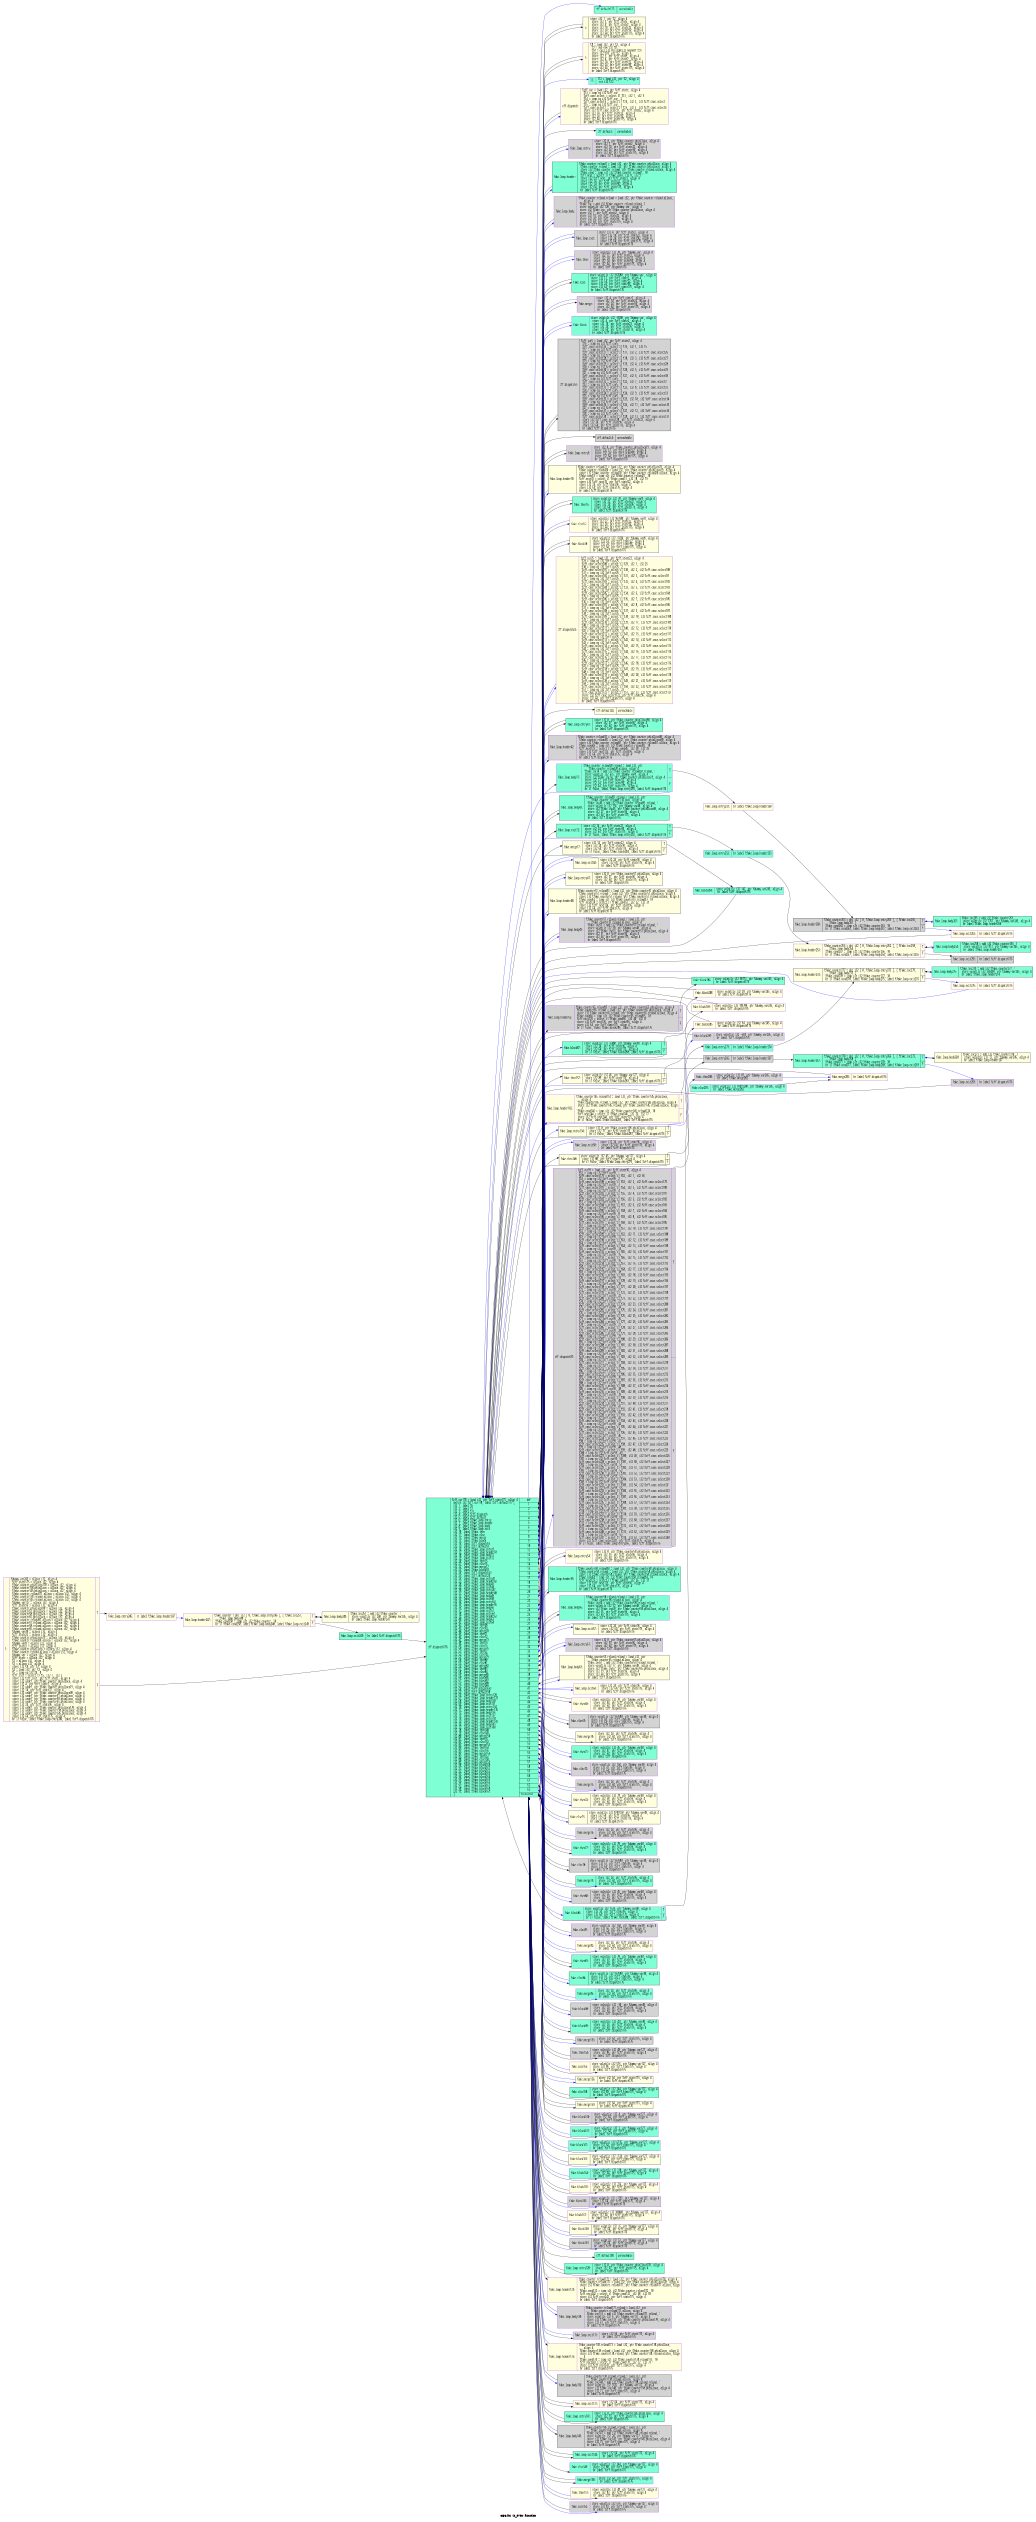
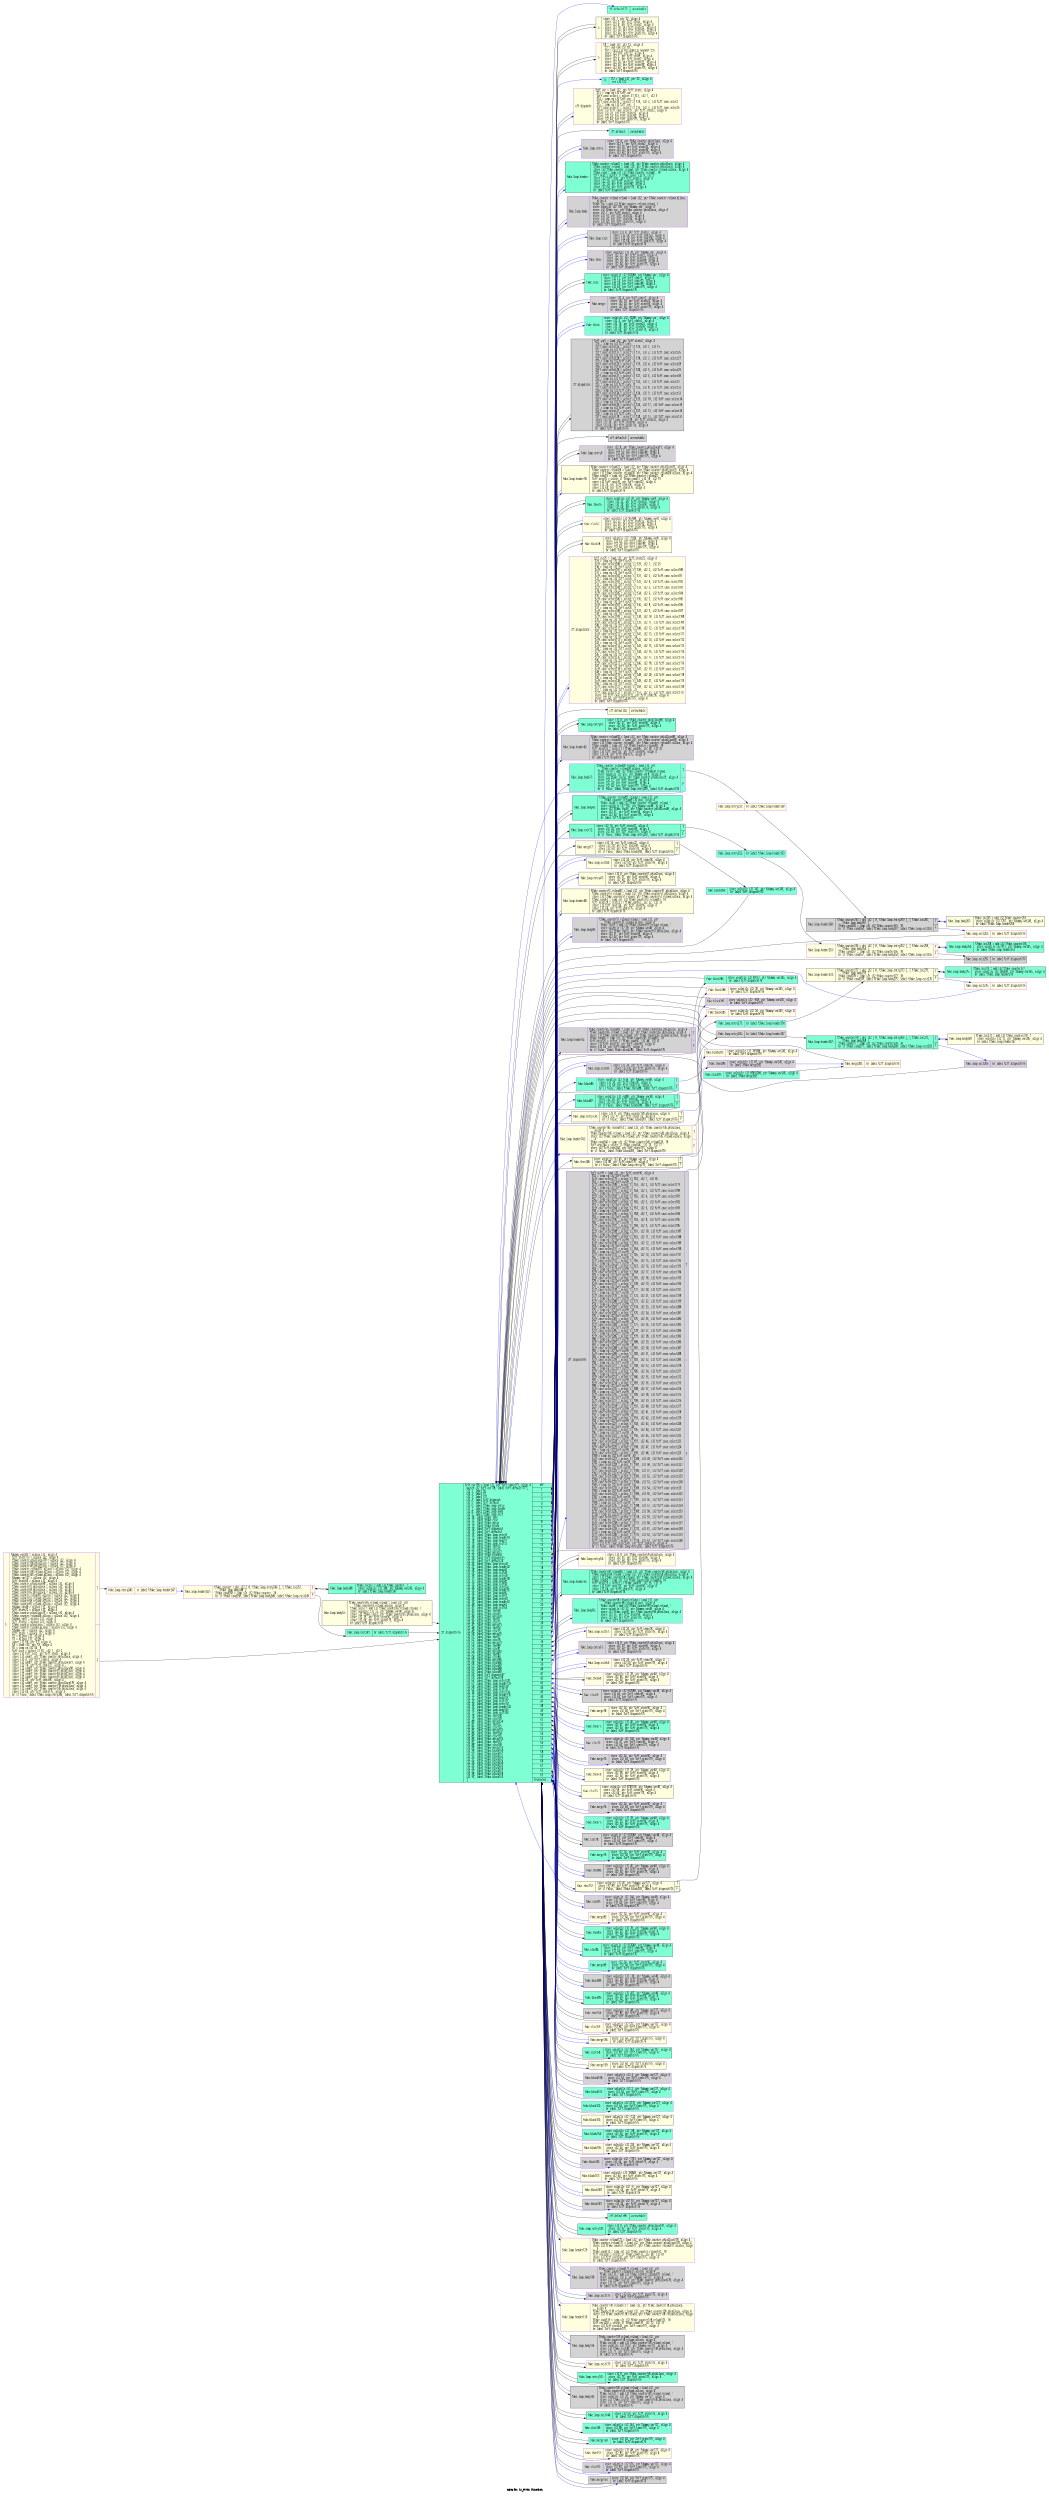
node "fake.loop.body261:": fillcolor aquamarine -> lightyellow
node "fake.loop.body248:": fillcolor lightyellow -> aquamarine
edge "cff.dispatch176:" -> "fake.loop.body63:": removed
